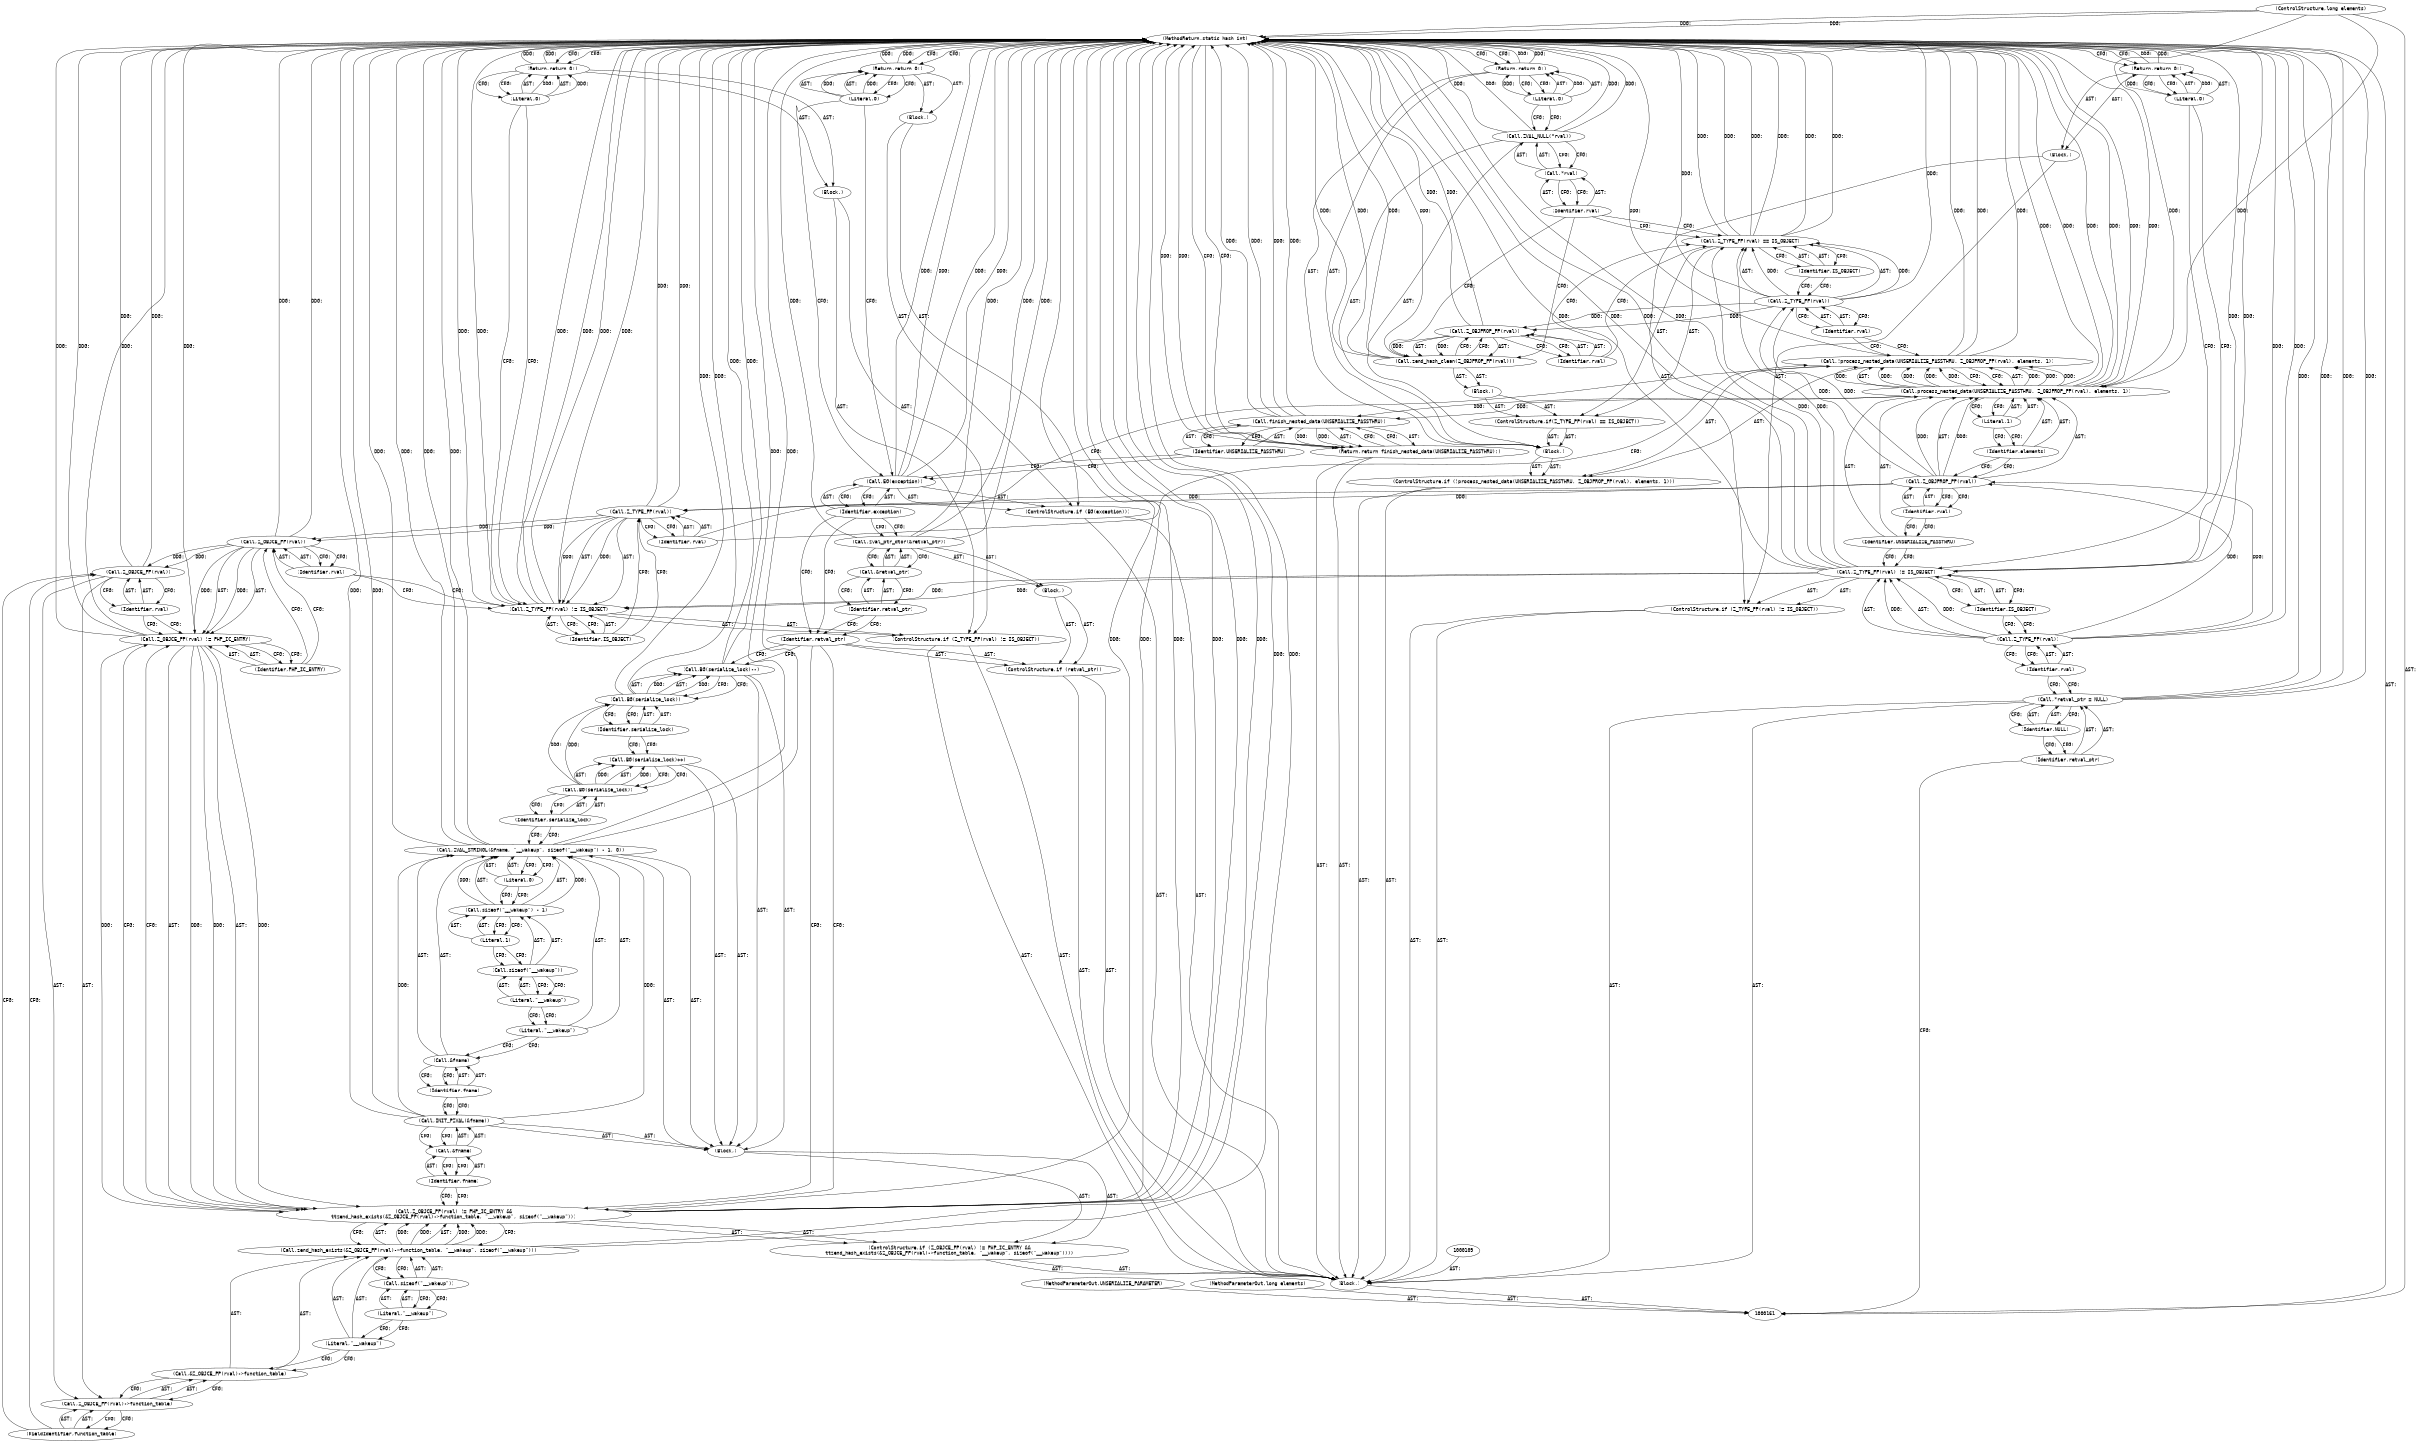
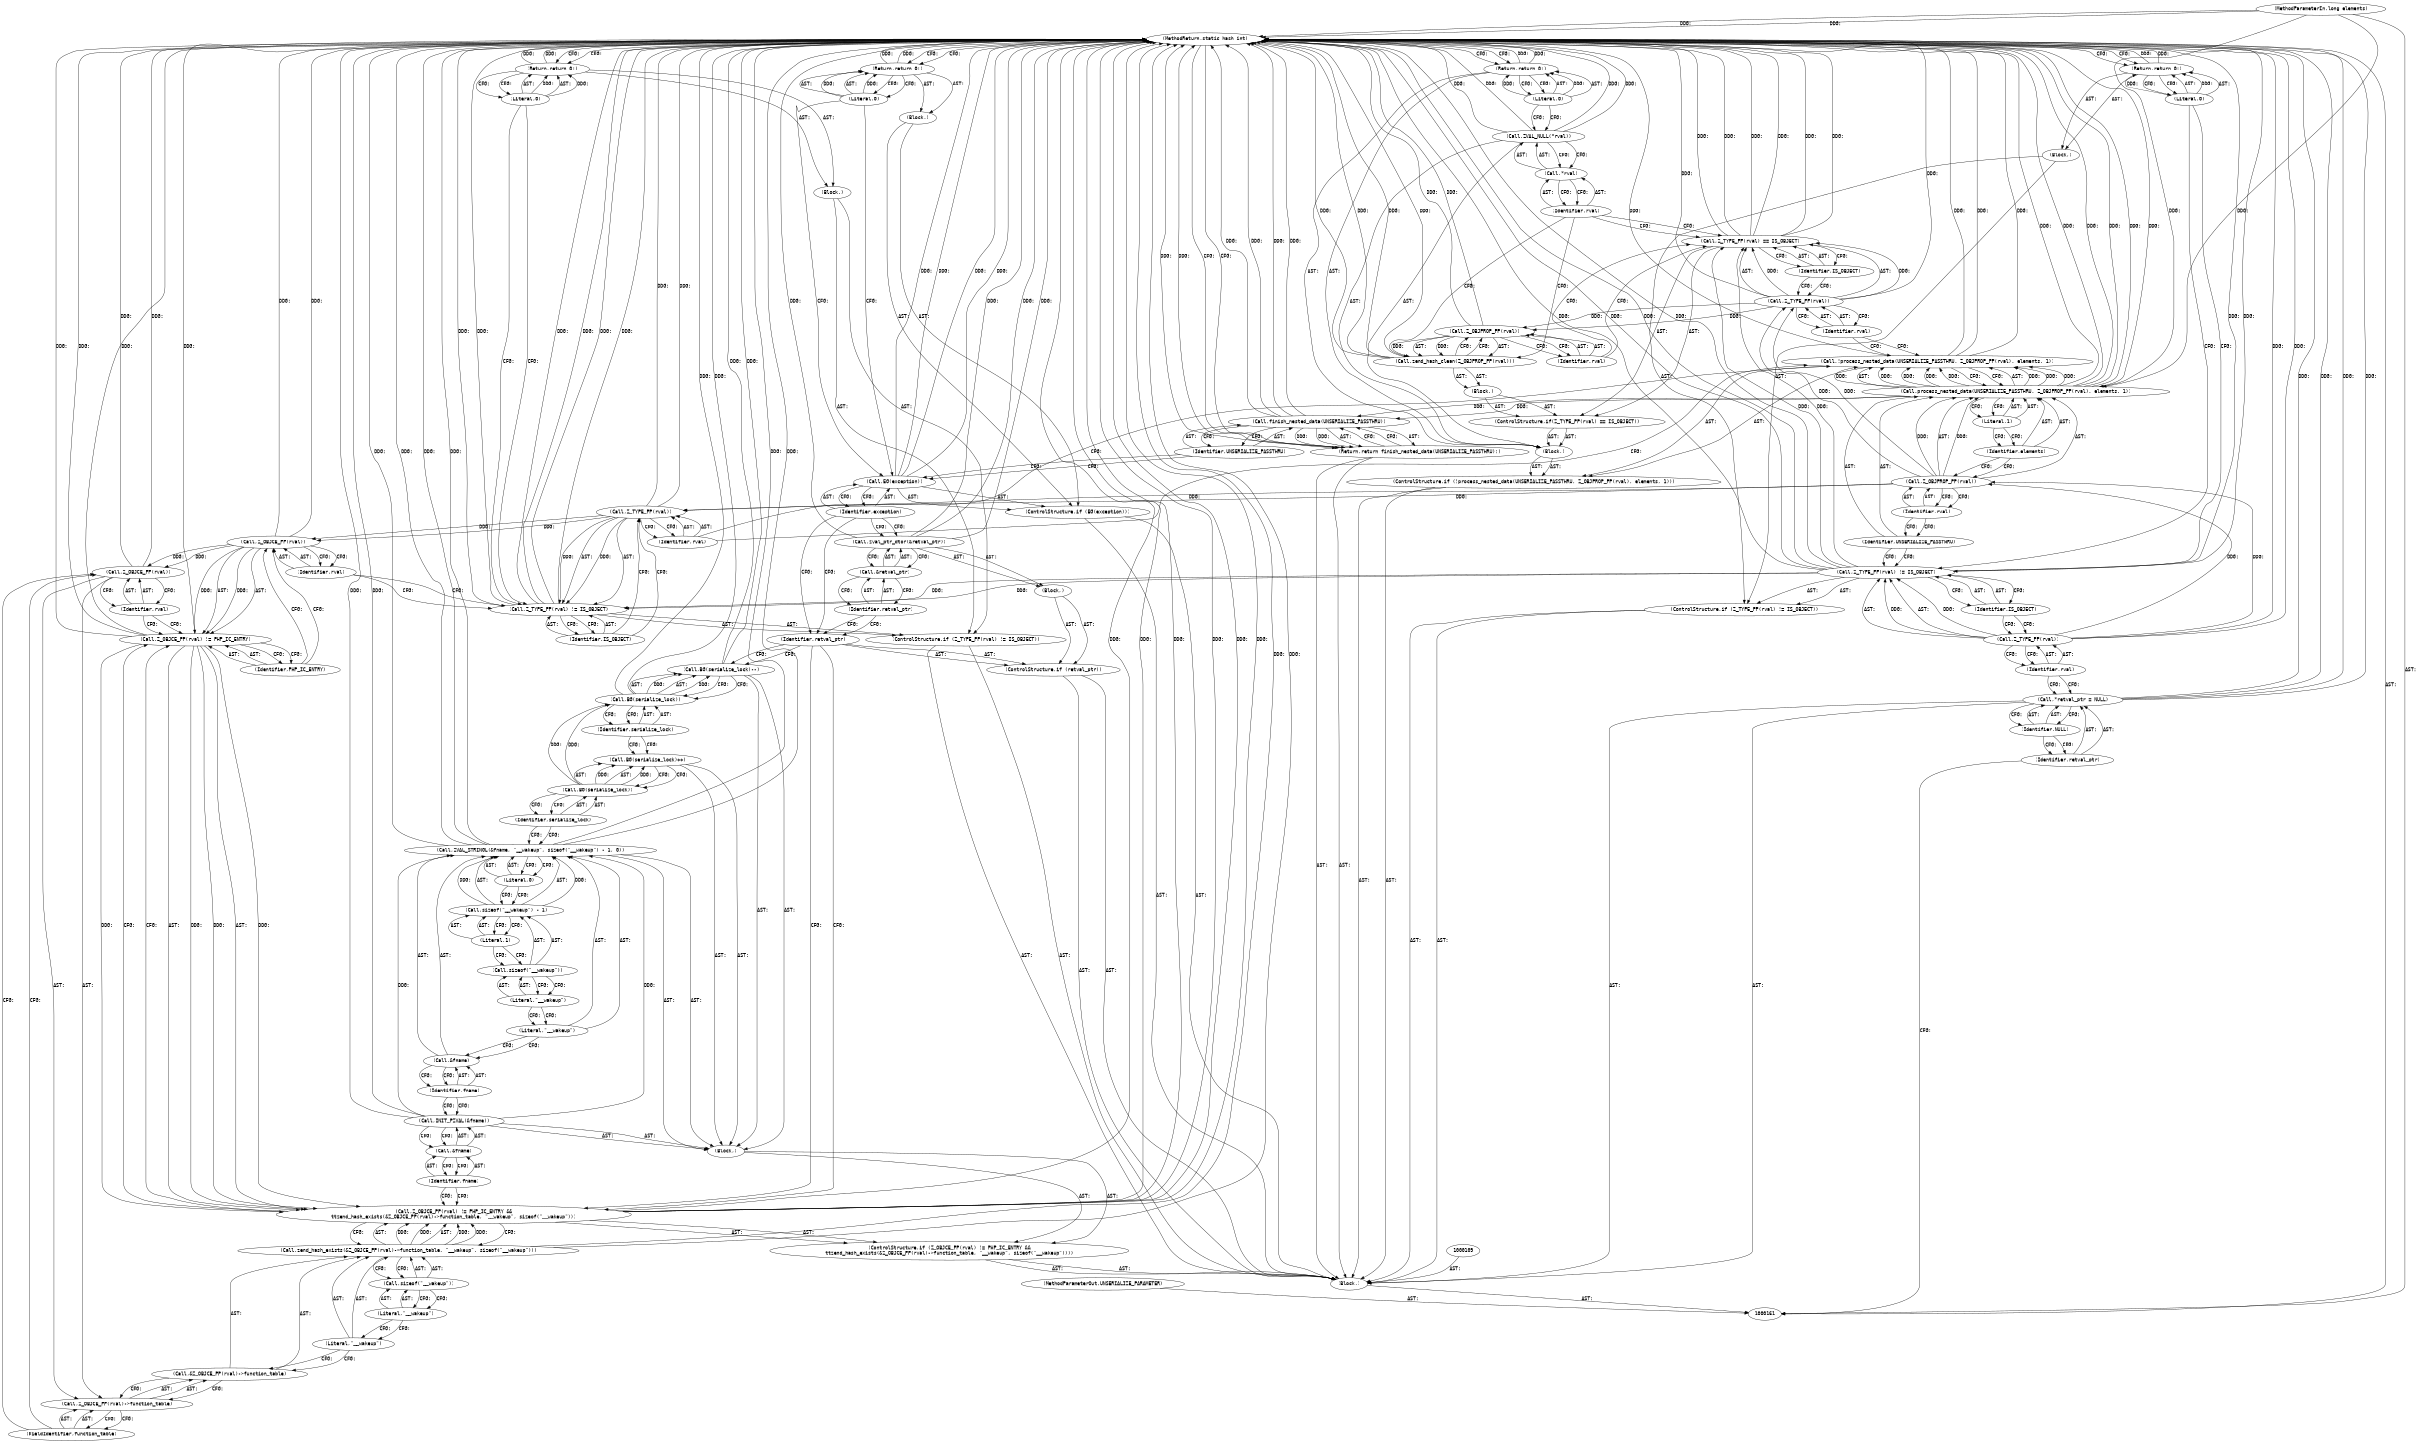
node "(ControlStructure,long elements)": label "(ControlStructure,long elements)" -> "(MethodParameterIn,long elements)"
node "(MethodParameterOut,long elements)": removed
